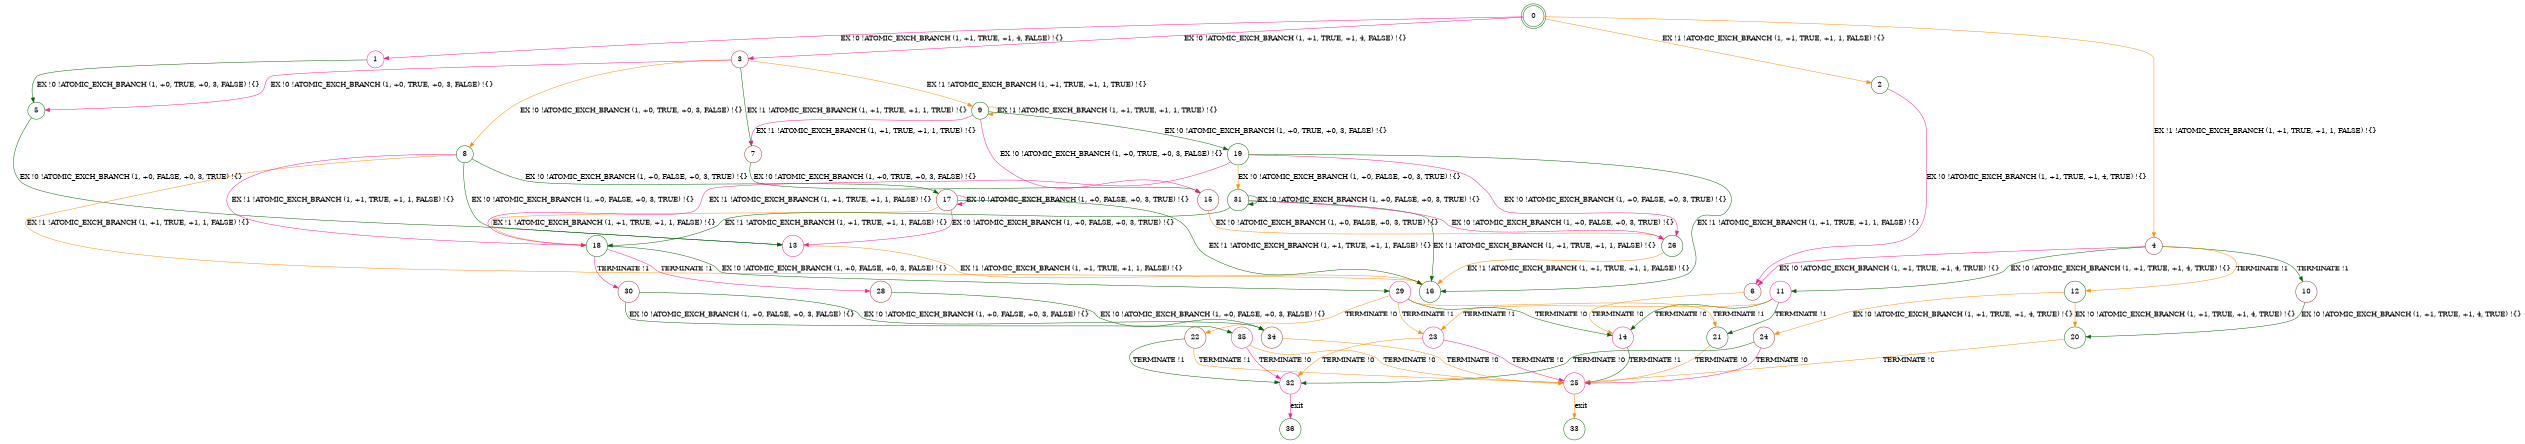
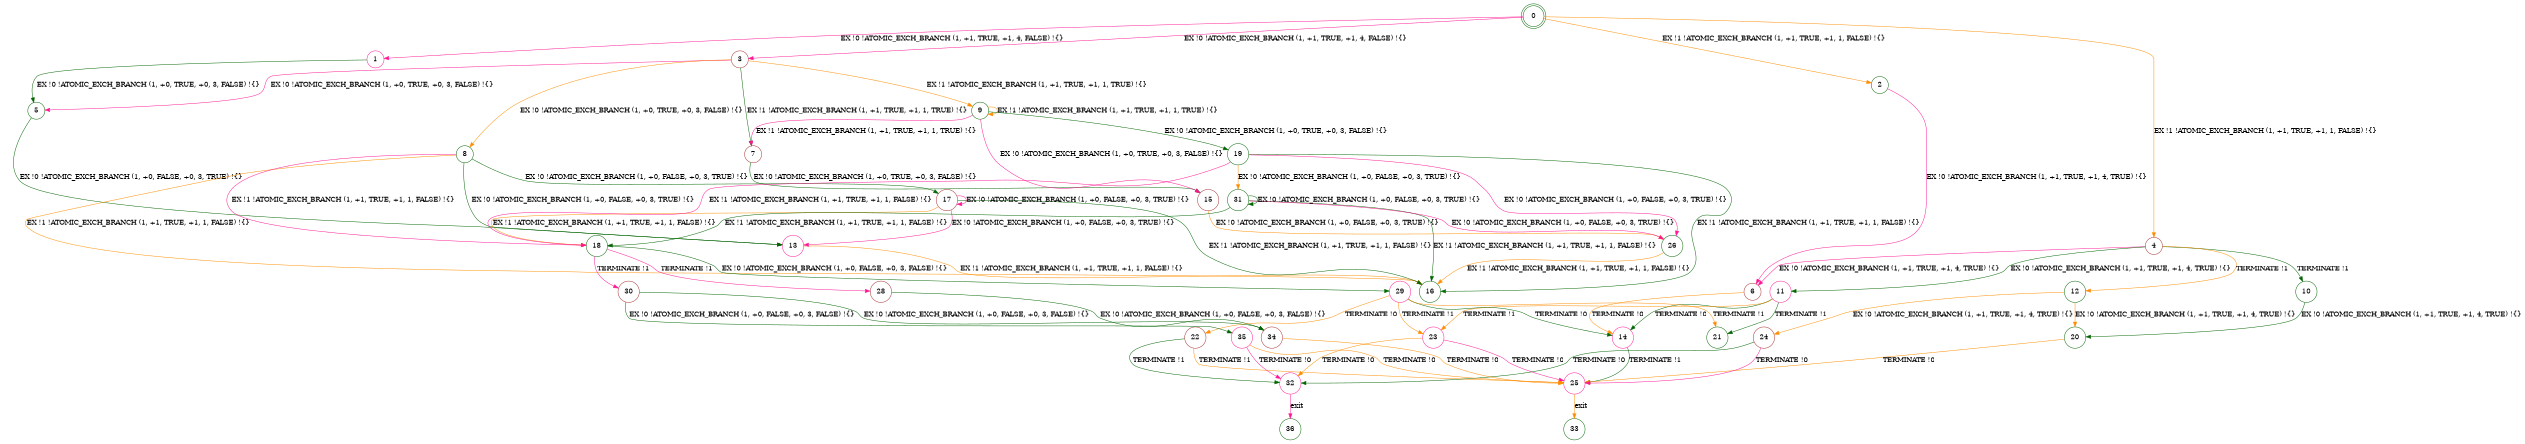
node "10": color brown -> darkgreen
edge "21" -> "25": removed, label "TERMINATE !0"
